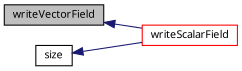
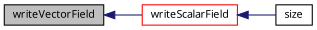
edge "writeScalarField" -> "size": reversed
